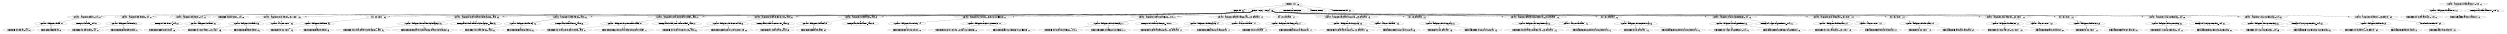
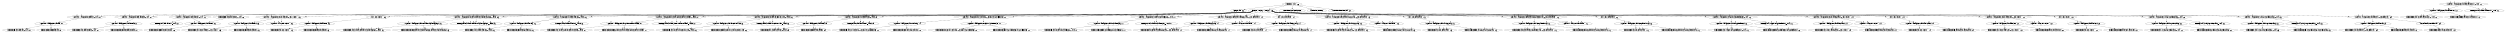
node "(LITERAL,null,File file = null)": removed
node "(IDENTIFIER,this,int verbosity = Project.MSG_VERBOSE)": added
